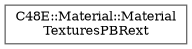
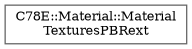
node "C48E::Material::Material TexturesPBRext": label "C48E::Material::Material TexturesPBRext" -> "C78E::Material::Material TexturesPBRext"
